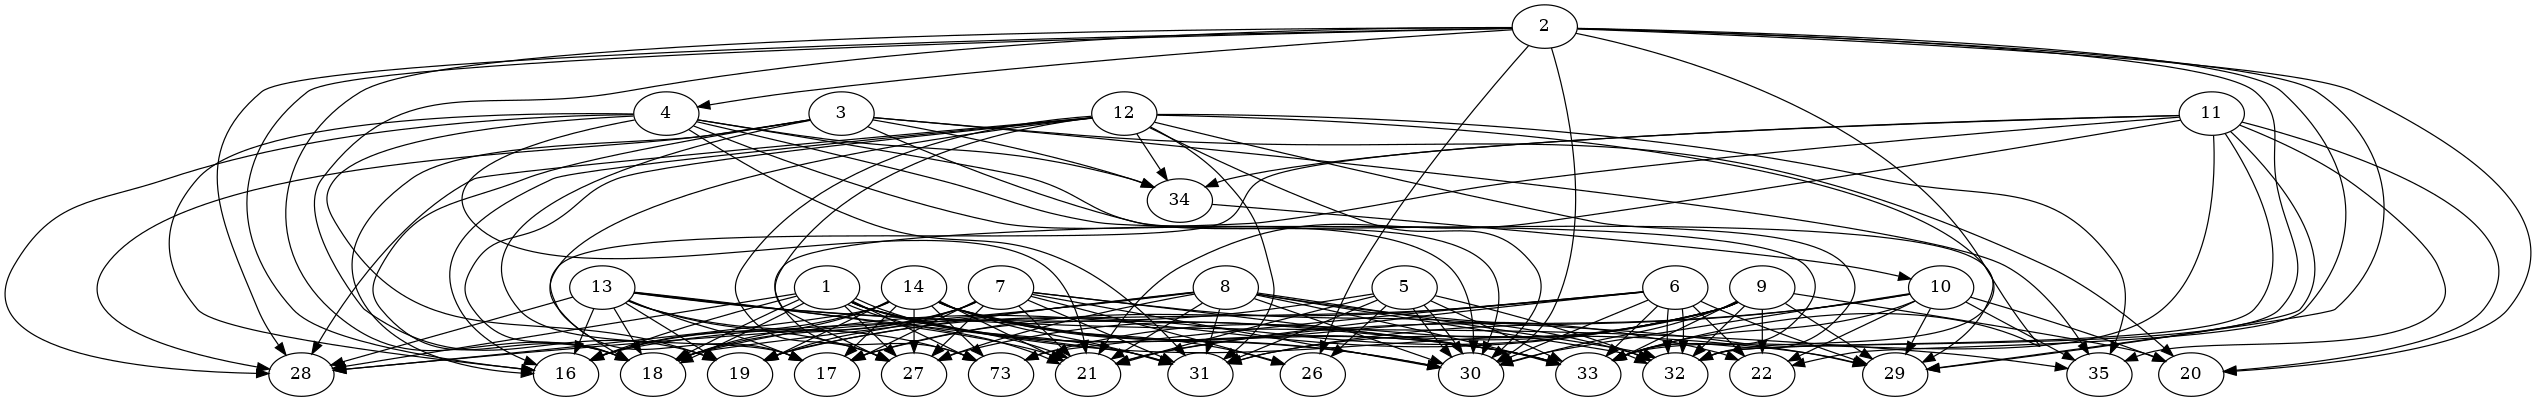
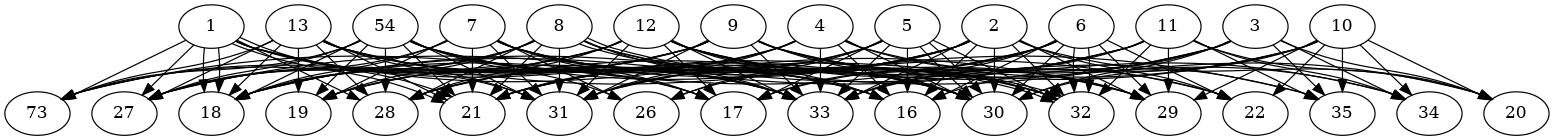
edge "2" -> "4": now "2" -> "31"
edge "34" -> "10": reversed
node "14": label "14" -> "54"
edge "1" -> "16": now "5" -> "16"
